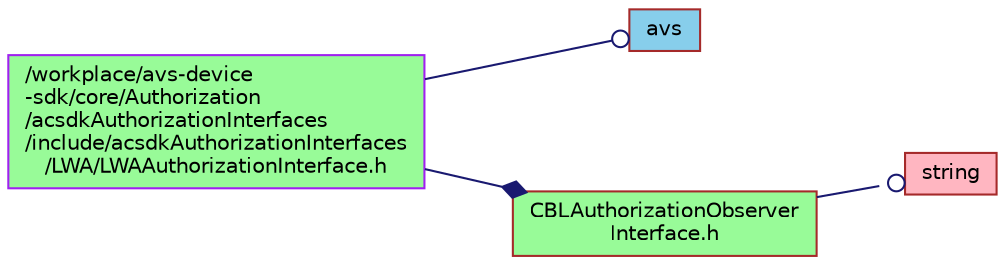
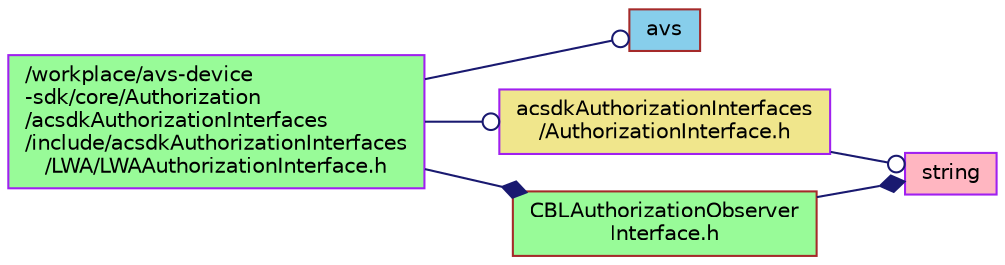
node "acsdkAuthorizationInterfaces /AuthorizationInterface.h": added
node "string": color brown -> purple
edge "CBLAuthorizationObserver Interface.h" -> "string": arrowhead odot -> diamond
